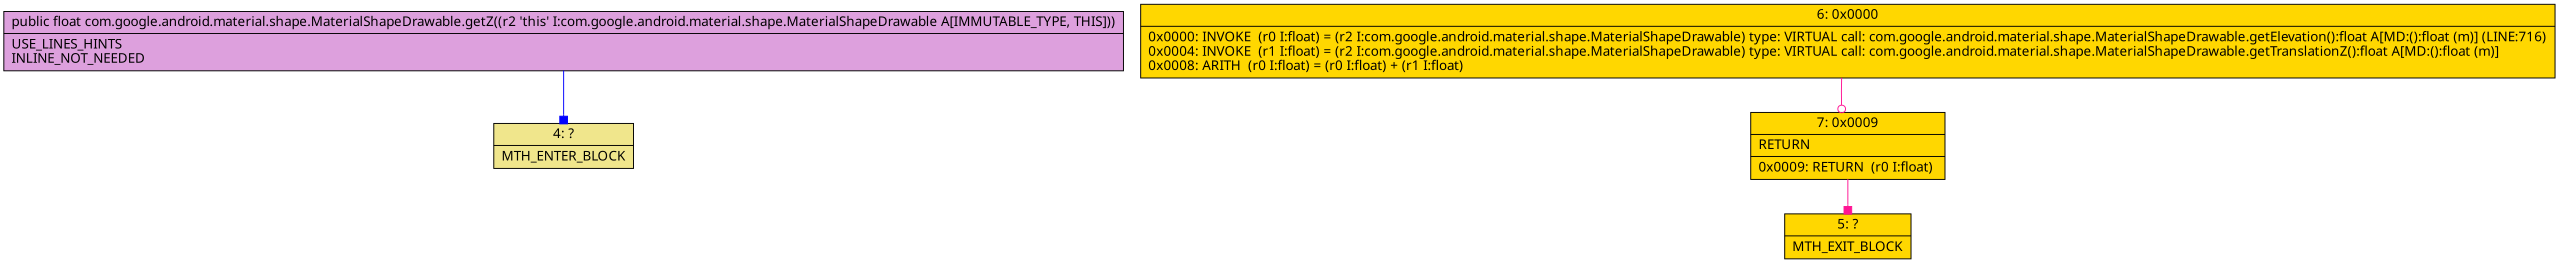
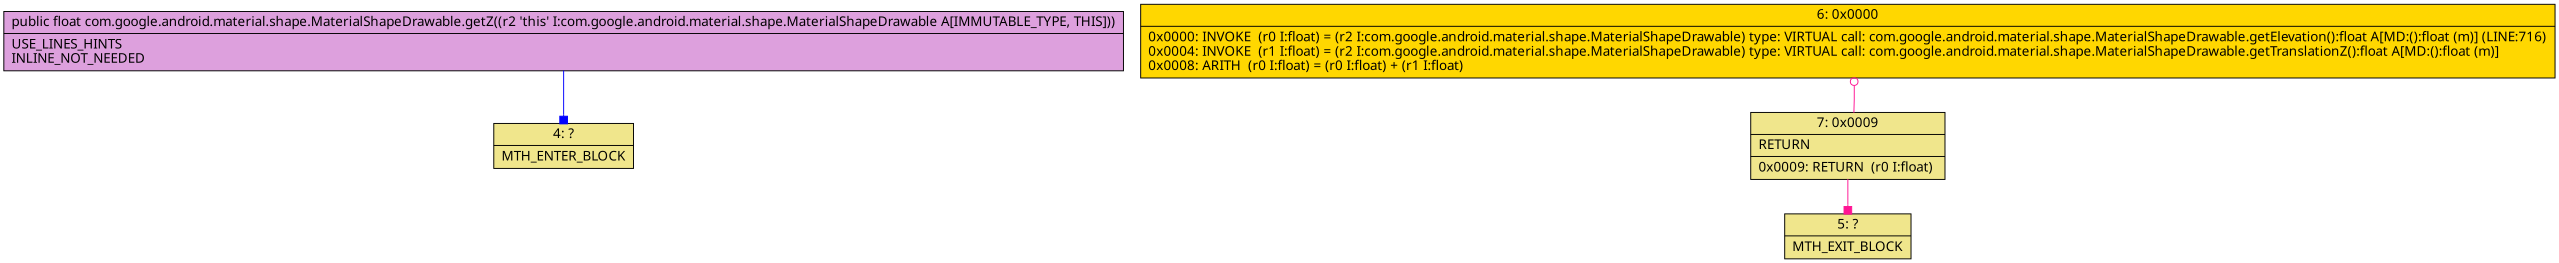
edge "6: 0x0000" -> "7: 0x0009": reversed
node "7: 0x0009": fillcolor gold -> khaki
node "5: ?": fillcolor gold -> khaki
